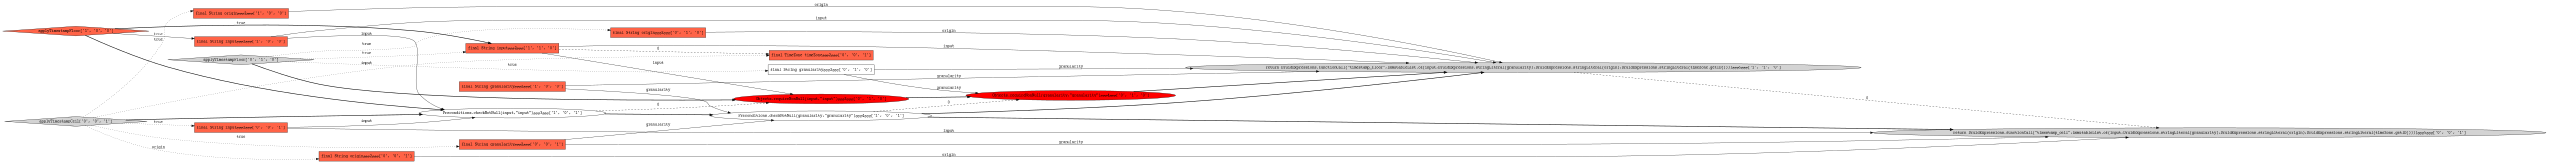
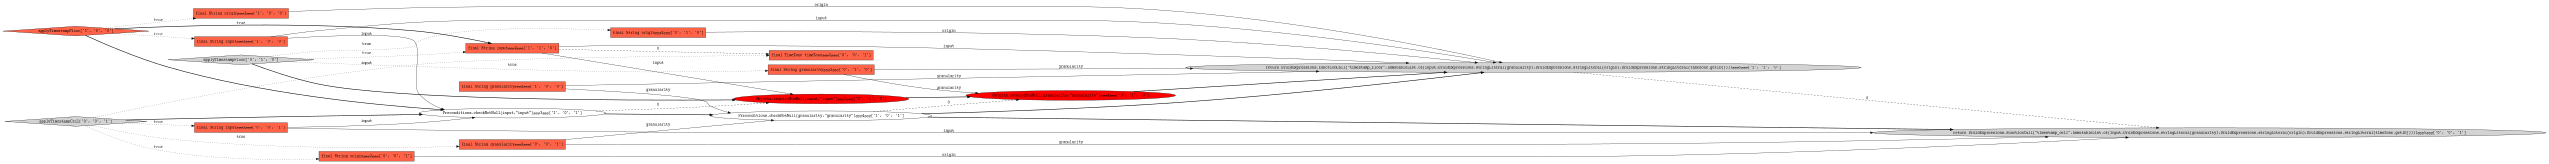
edge "applyTimestampFloor['1', '0', '0']" -> "final String input@@@2@@@['1', '0', '0']": style solid -> dotted
edge "applyTimestampCeil['0', '0', '1']" -> "final String origin@@@2@@@['1', '0', '0']": now "applyTimestampFloor['1', '0', '0']" -> "final String origin@@@2@@@['1', '0', '0']"
node "final String granularity@@@2@@@['0', '1', '0']": fillcolor white -> tomato
edge "applyTimestampCeil['0', '0', '1']" -> "final String origin@@@2@@@['0', '0', '1']": label "origin" -> "true"
